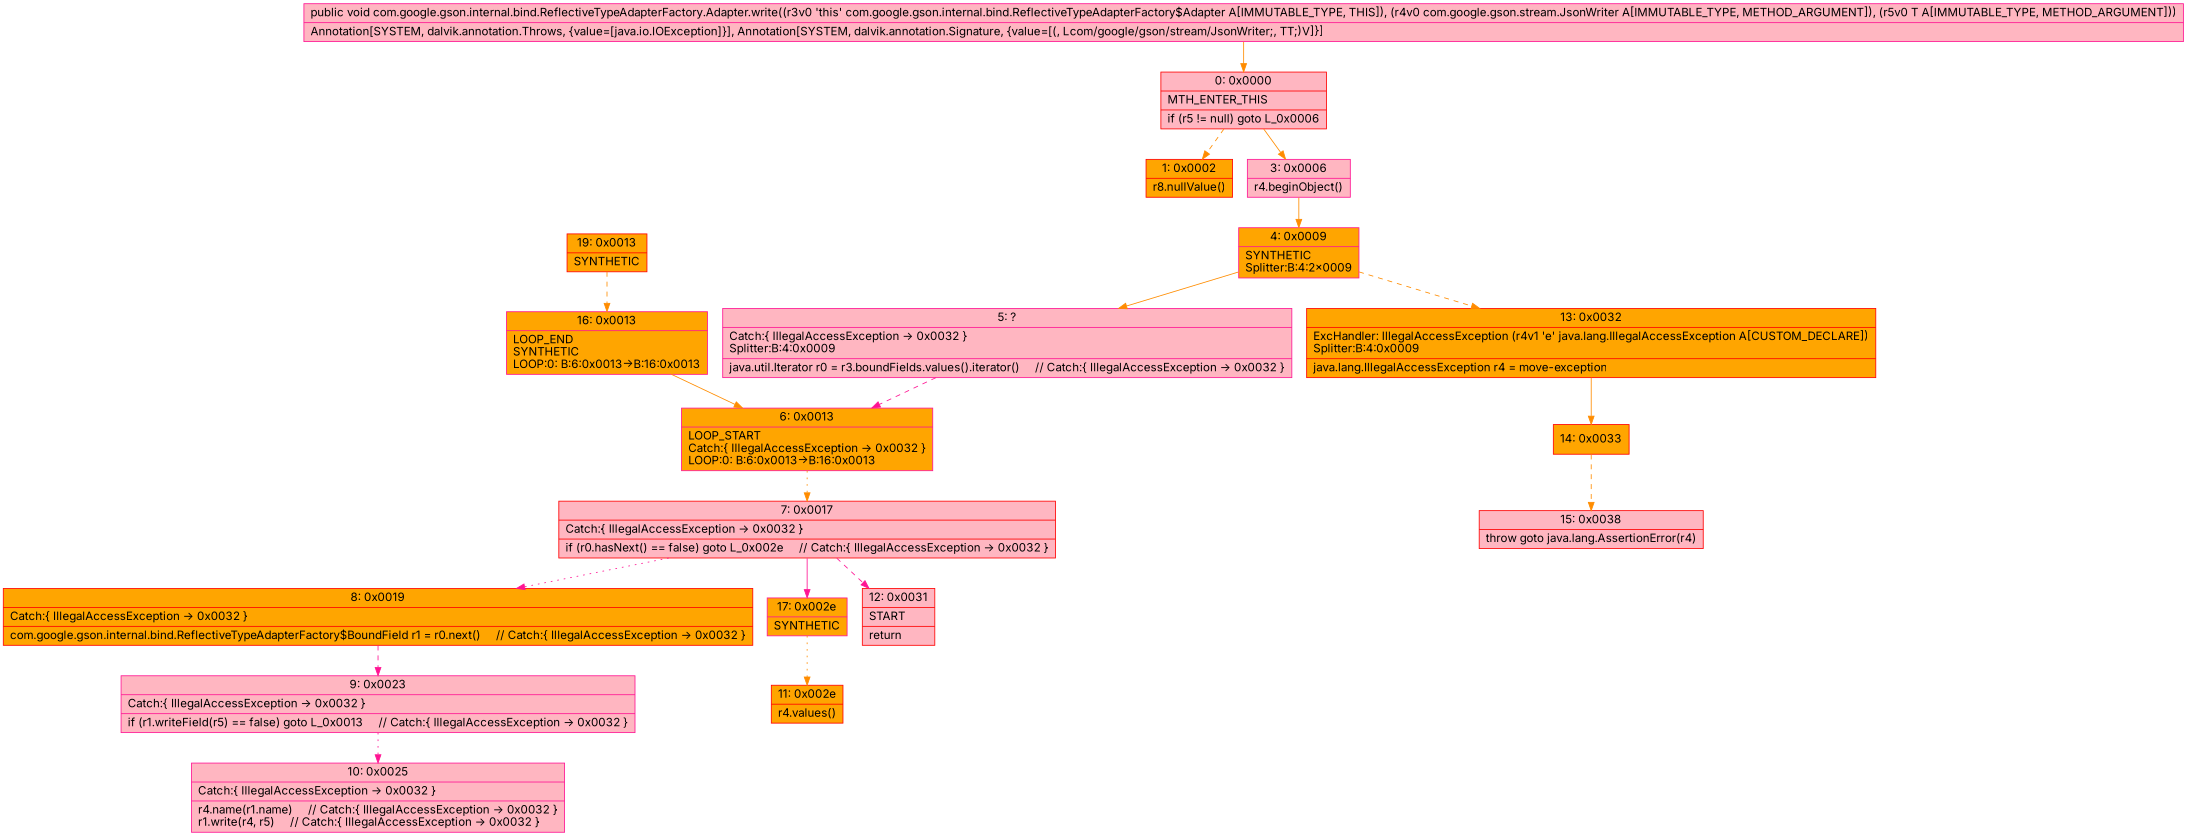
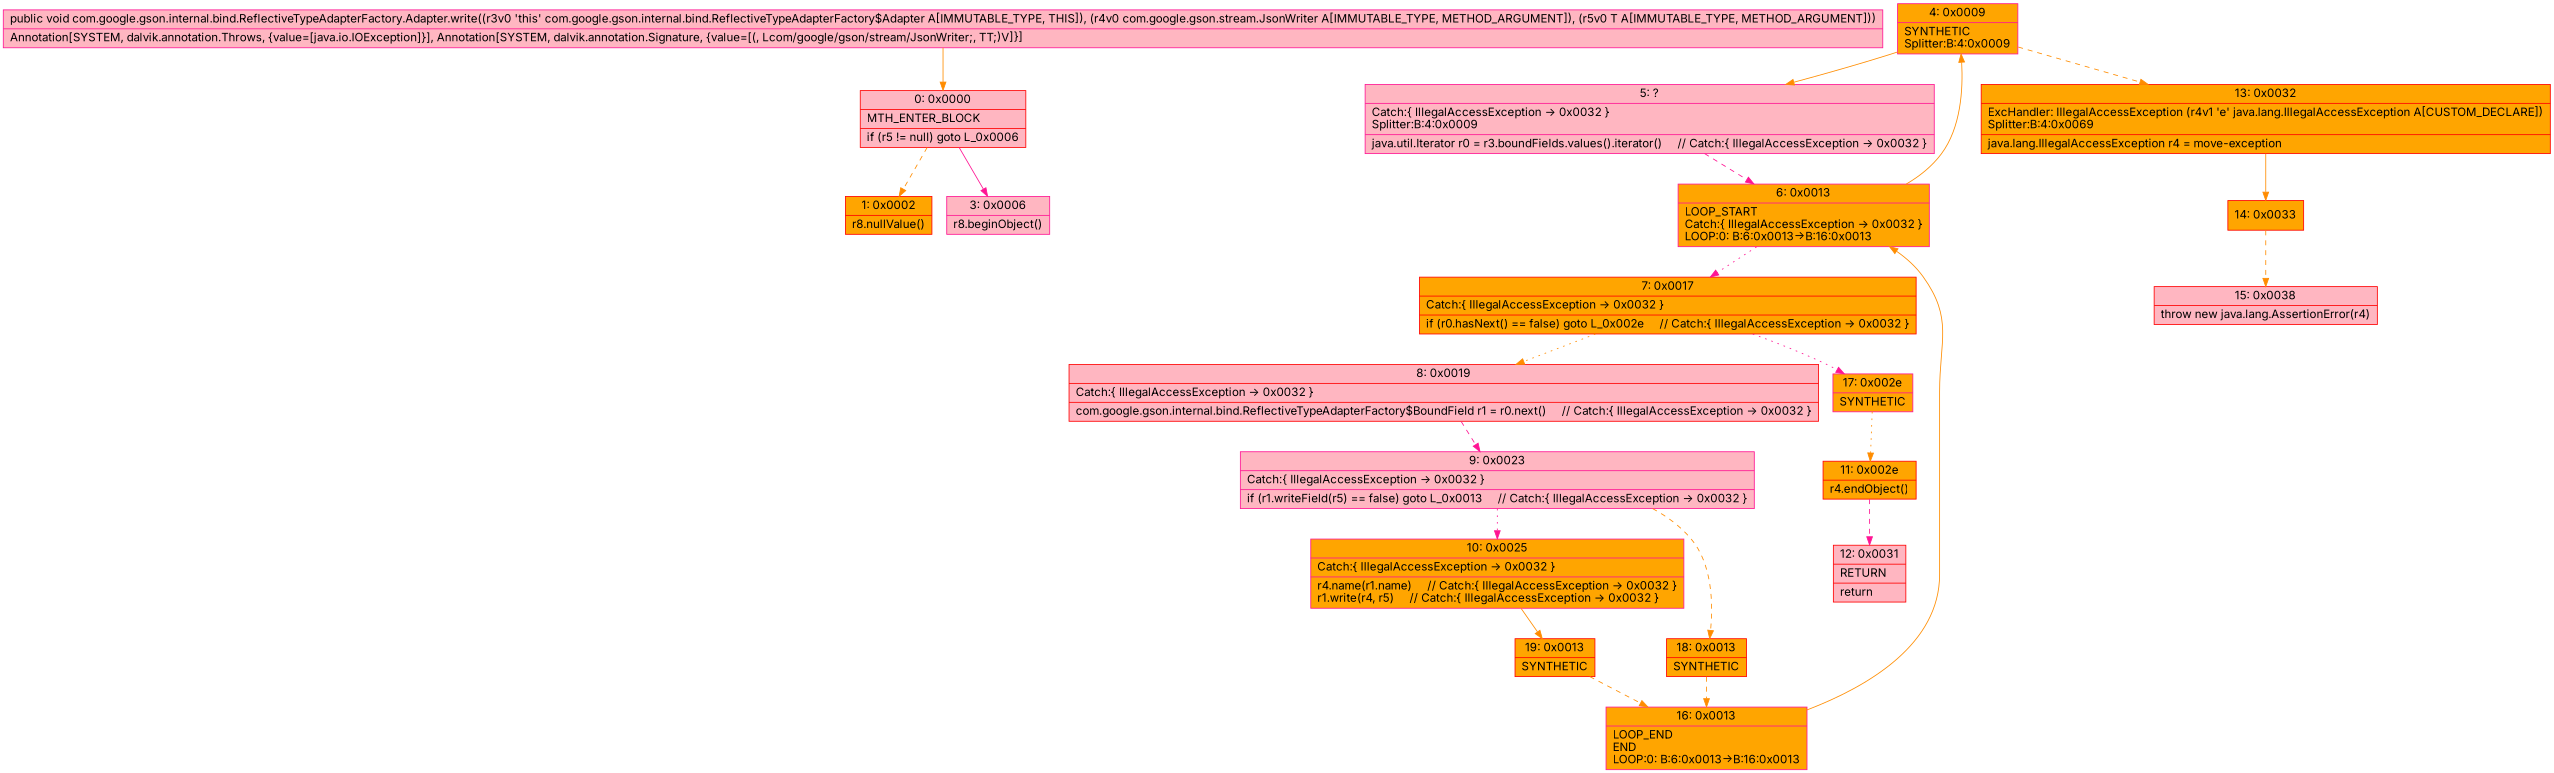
node "0: 0x0000": text "MTH_ENTER_THIS" -> "MTH_ENTER_BLOCK"
edge "0: 0x0000" -> "3: 0x0006": color darkorange -> deeppink
node "3: 0x0006": text "r4.beginObject()" -> "r8.beginObject()"
edge "3: 0x0006" -> "4: 0x0009": now "6: 0x0013" -> "4: 0x0009"
node "4: 0x0009": text "Splitter:B:4:2x0009" -> "Splitter:B:4:0x0009"
node "13: 0x0032": text "Splitter:B:4:0x0009" -> "Splitter:B:4:0x0069"
node "16: 0x0013": text "SYNTHETIC" -> "END"
edge "6: 0x0013" -> "7: 0x0017": color darkorange -> deeppink
node "7: 0x0017": fillcolor lightpink -> orange
node "15: 0x0038": text "throw goto java.lang.AssertionError(r4)" -> "throw new java.lang.AssertionError(r4)"
edge "7: 0x0017" -> "12: 0x0031": now "11: 0x002e" -> "12: 0x0031"
edge "7: 0x0017" -> "8: 0x0019": color deeppink -> darkorange
edge "7: 0x0017" -> "17: 0x002e": style solid -> dotted
node "12: 0x0031": text "START" -> "RETURN"
node "8: 0x0019": fillcolor orange -> lightpink
edge "10: 0x0025" -> "19: 0x0013": added
node "18: 0x0013": added
node "11: 0x002e": text "r4.values()" -> "r4.endObject()"
node "10: 0x0025": fillcolor lightpink -> orange
